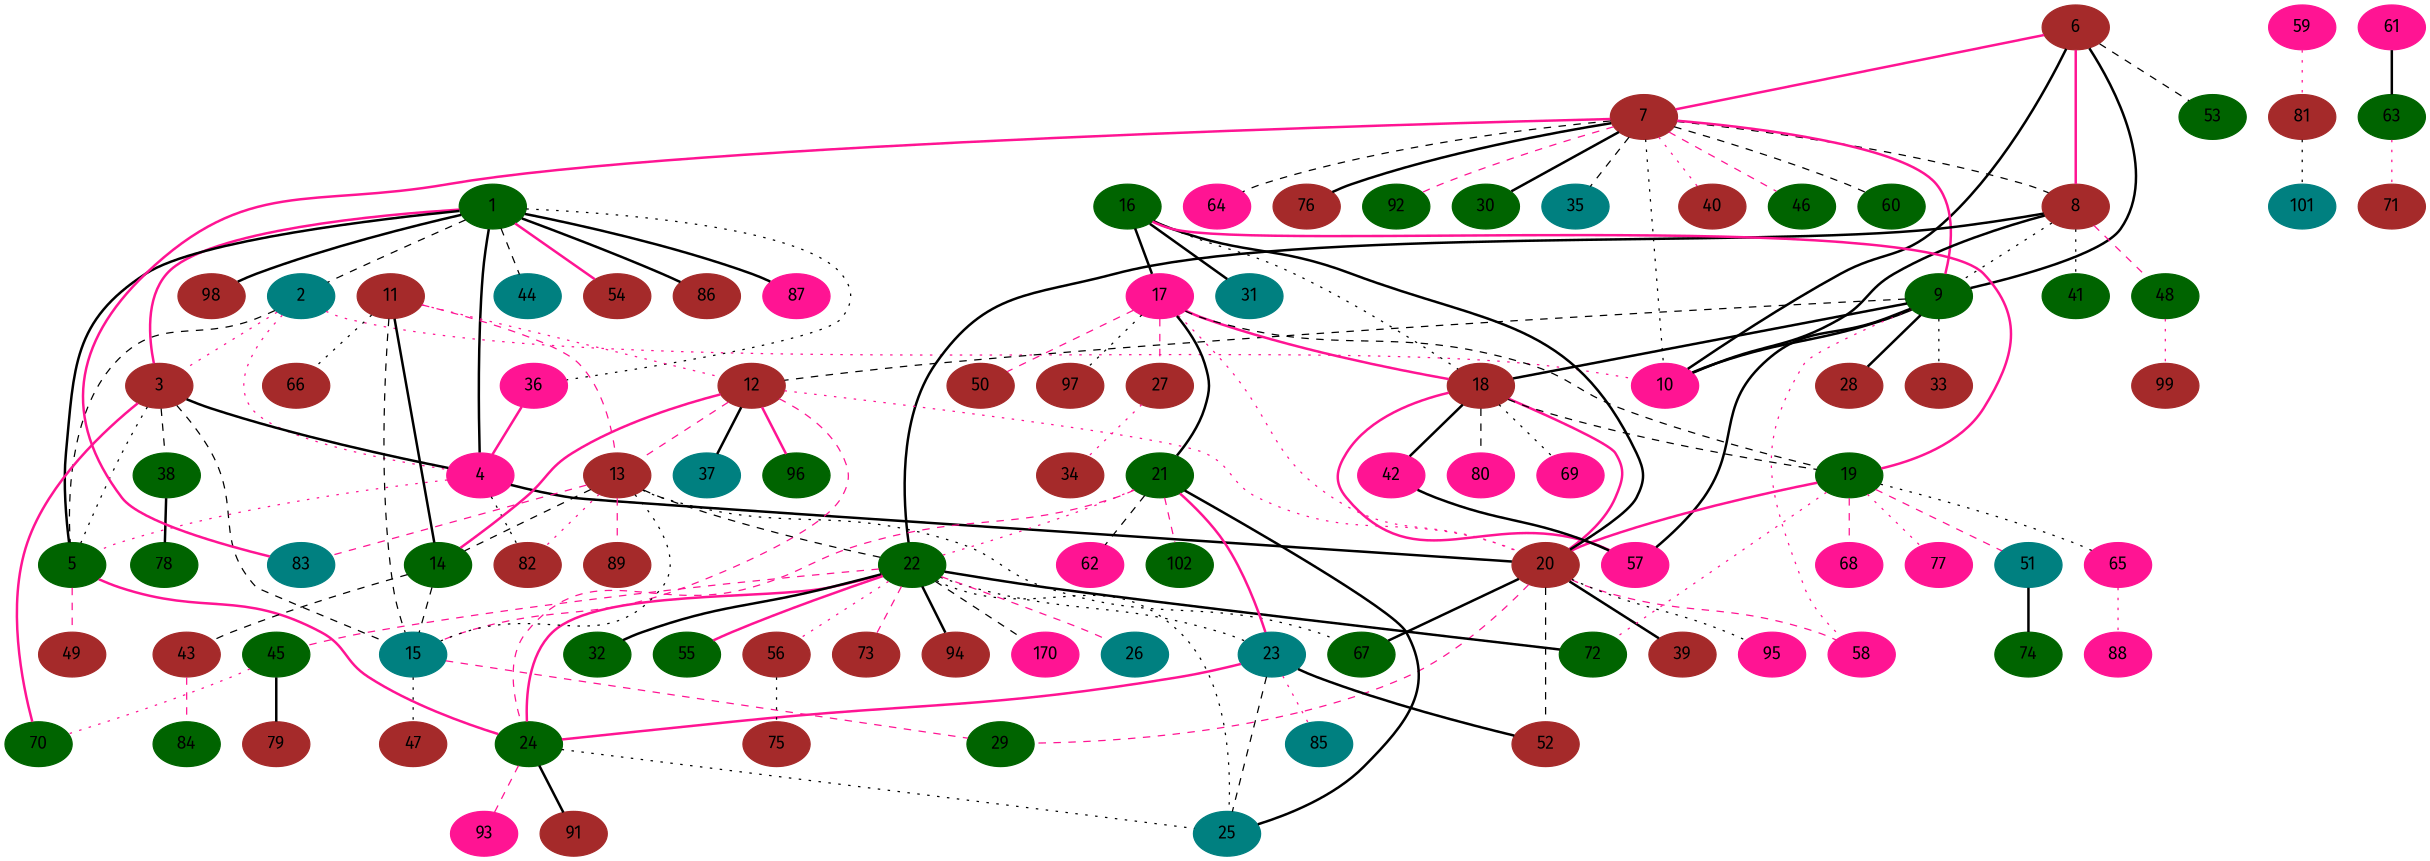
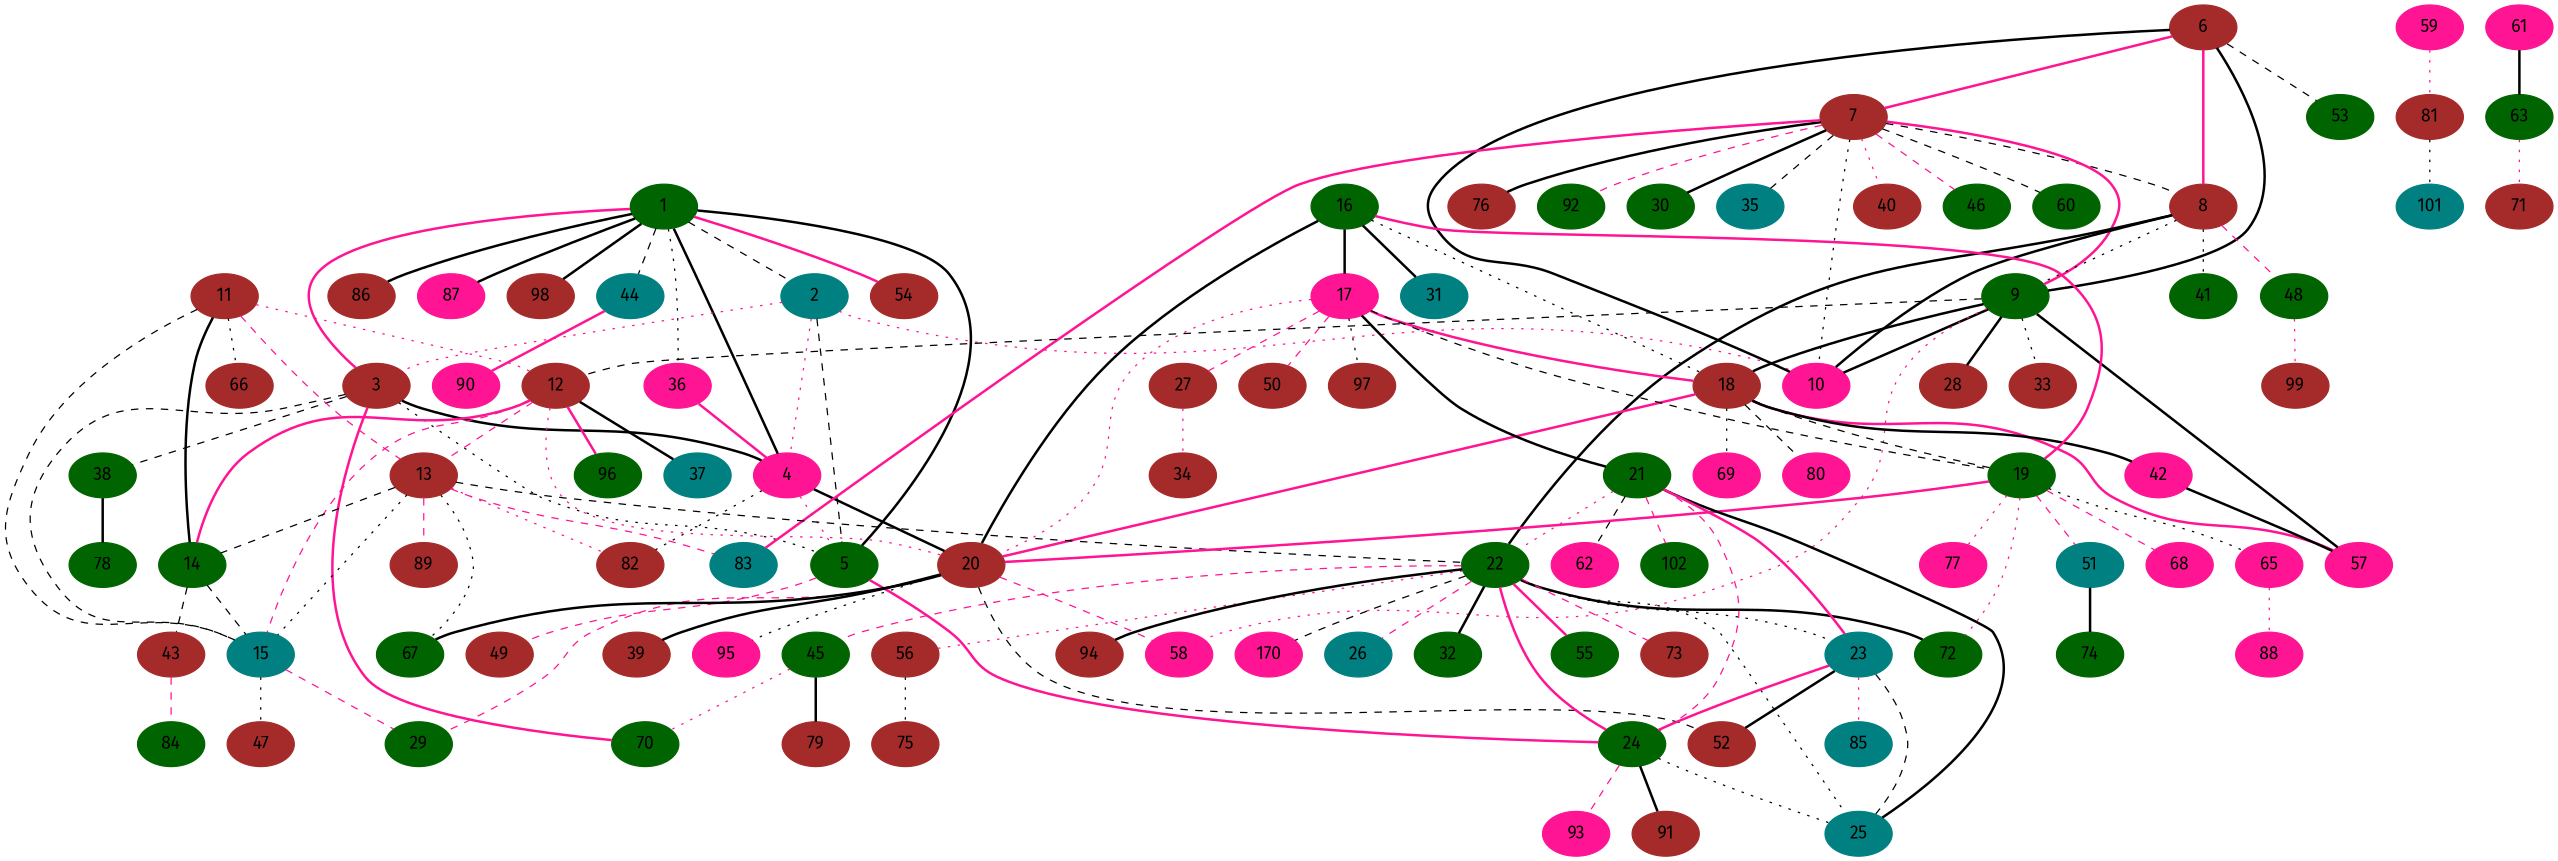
node "64": removed
node "90": added
